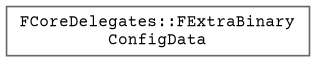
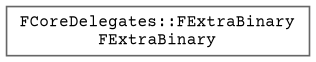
node "FCoreDelegates::FExtraBinary ConfigData": label "FCoreDelegates::FExtraBinary ConfigData" -> "FCoreDelegates::FExtraBinary FExtraBinary"
